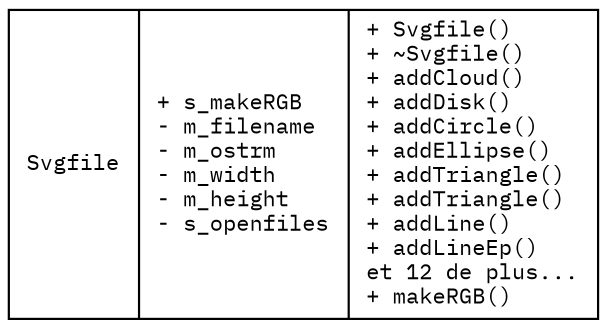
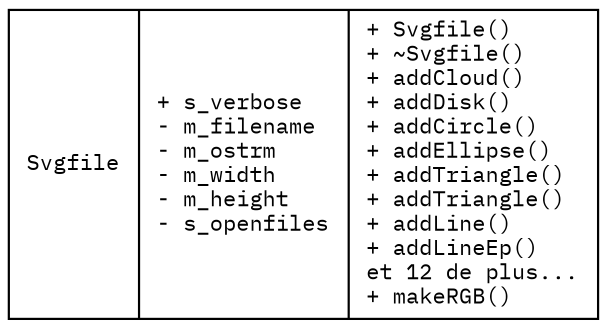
node "Svgfile": text "+ s_makeRGB" -> "+ s_verbose"
